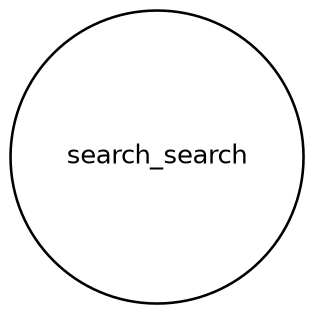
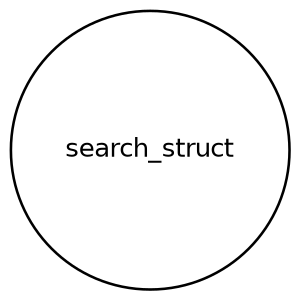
node "search_search": label "search_search" -> "search_struct"
